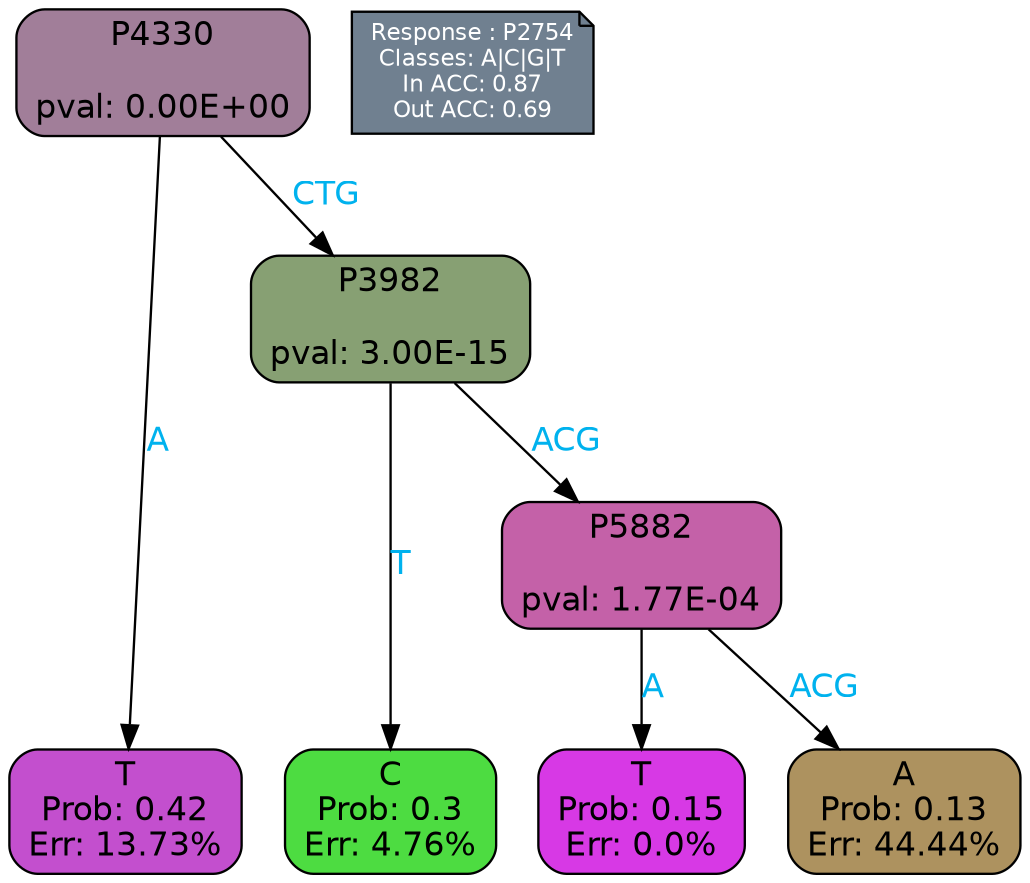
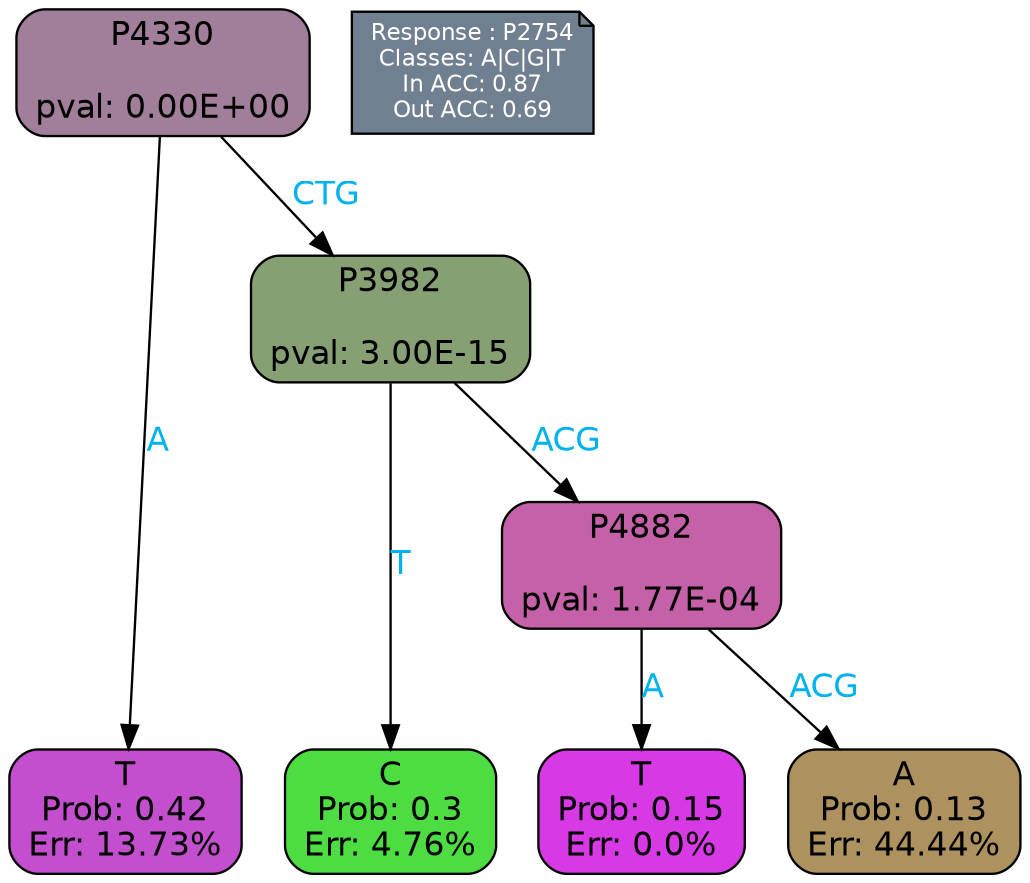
node "P5882 pval: 1.77E-04": label "P5882 pval: 1.77E-04" -> "P4882 pval: 1.77E-04"
